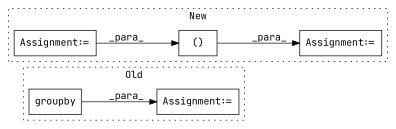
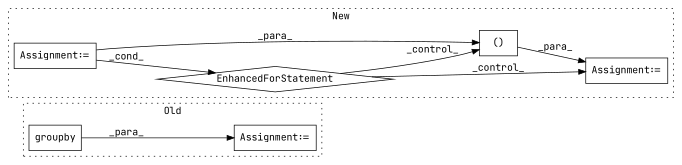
node "EnhancedForStatement": added
